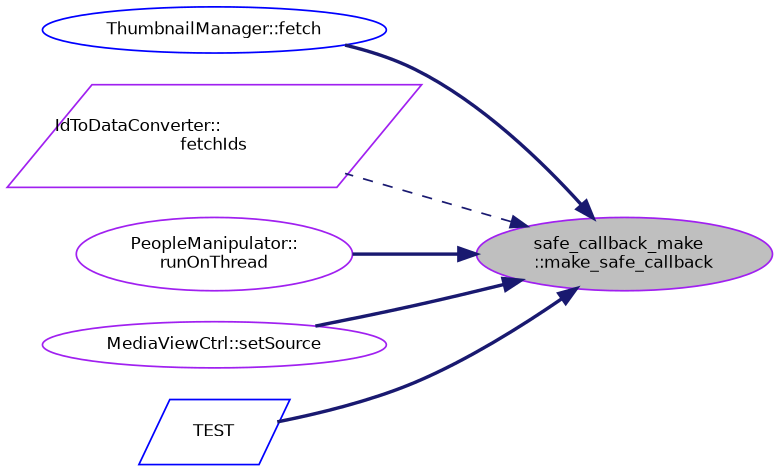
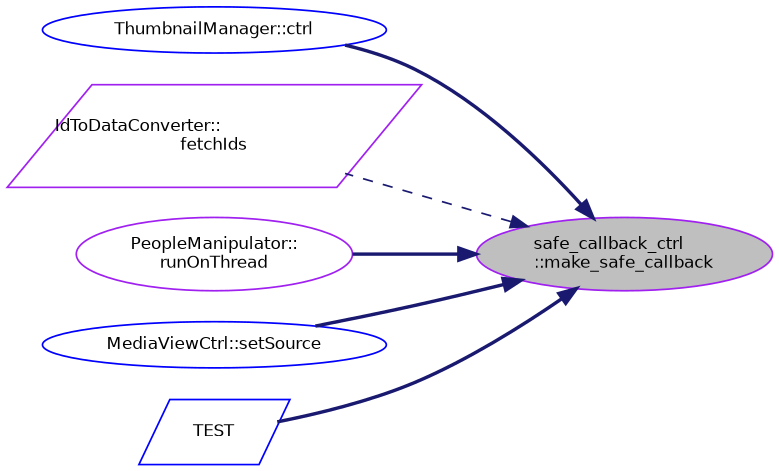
node "ThumbnailManager::fetch": label "ThumbnailManager::fetch" -> "ThumbnailManager::ctrl"
node "safe_callback_make ::make_safe_callback": label "safe_callback_make ::make_safe_callback" -> "safe_callback_ctrl ::make_safe_callback"
node "MediaViewCtrl::setSource": color purple -> blue
